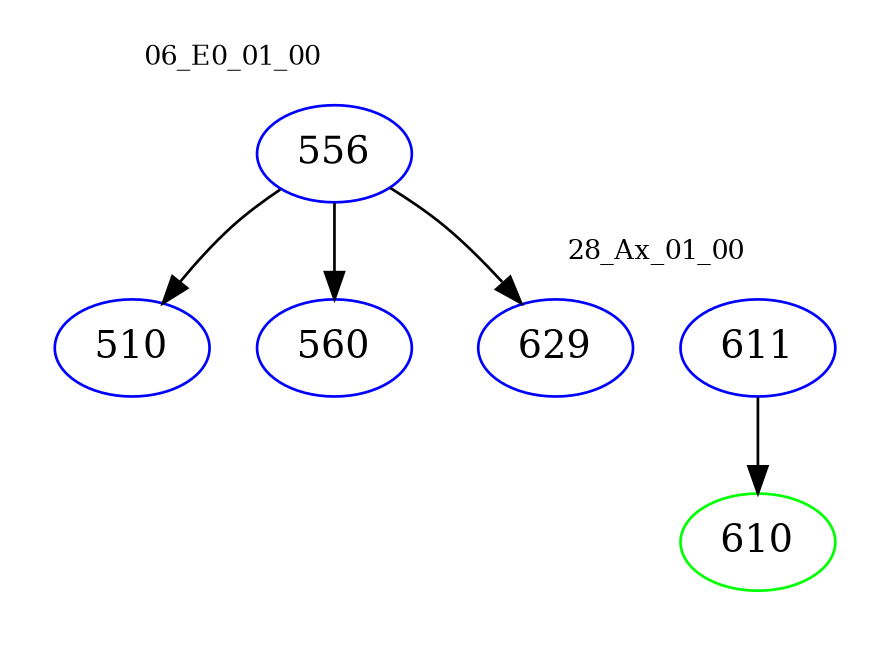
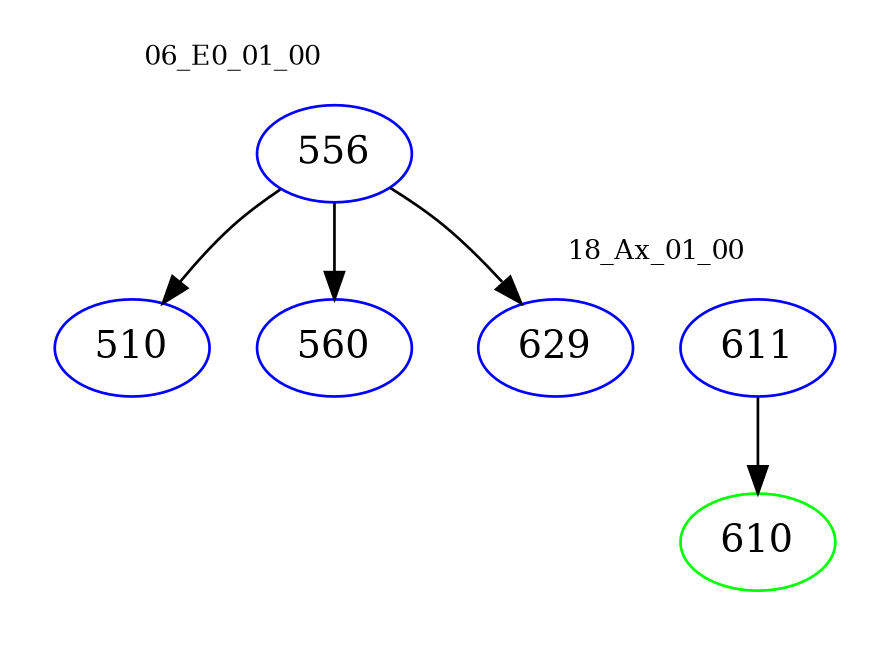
cluster "28_Ax_01_00": label "28_Ax_01_00" -> "18_Ax_01_00"
